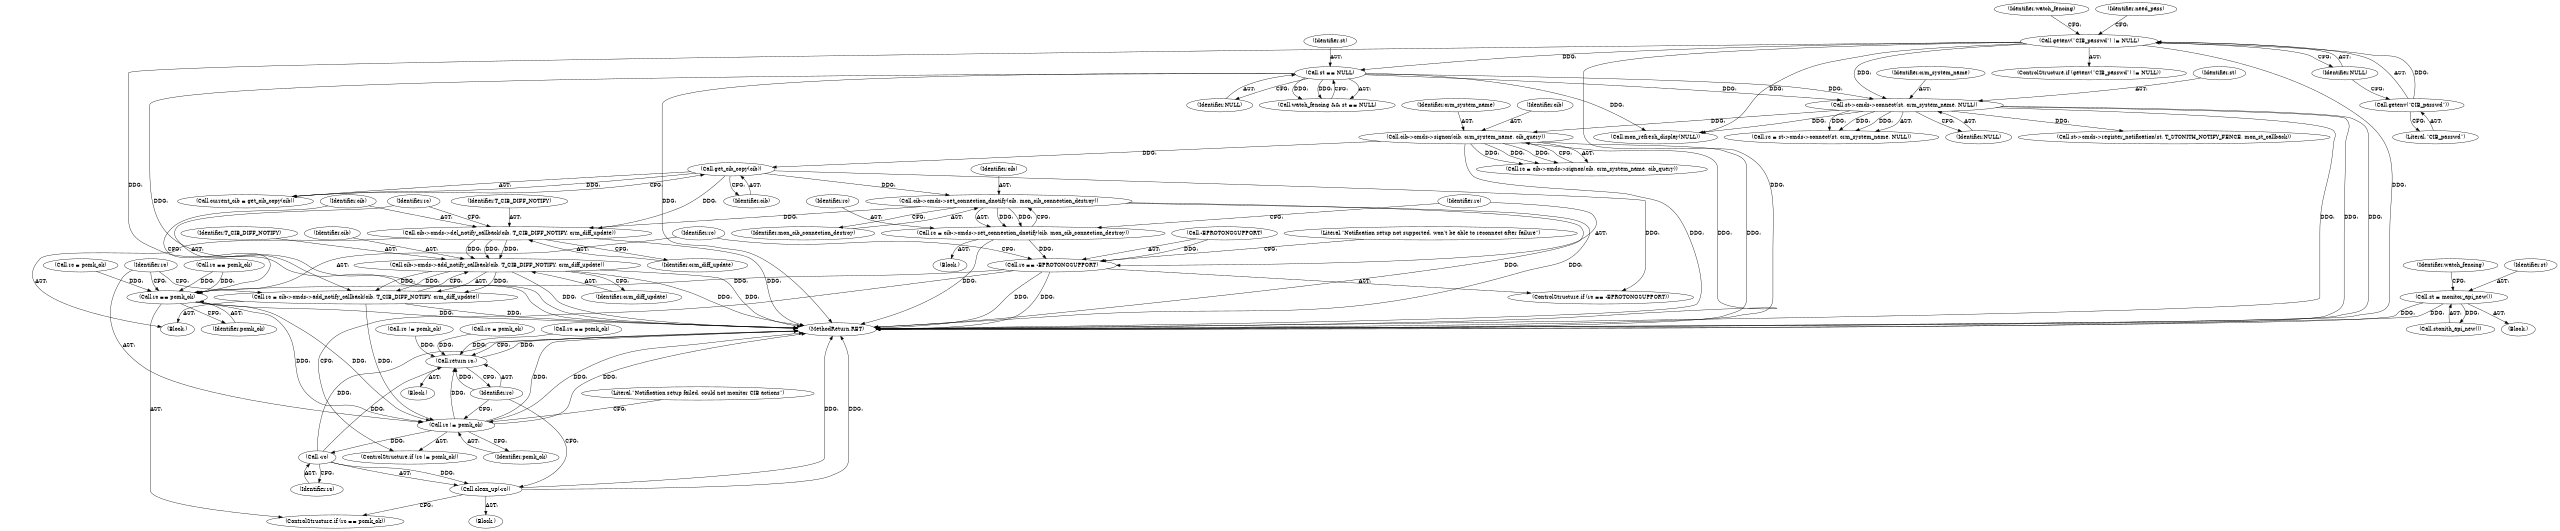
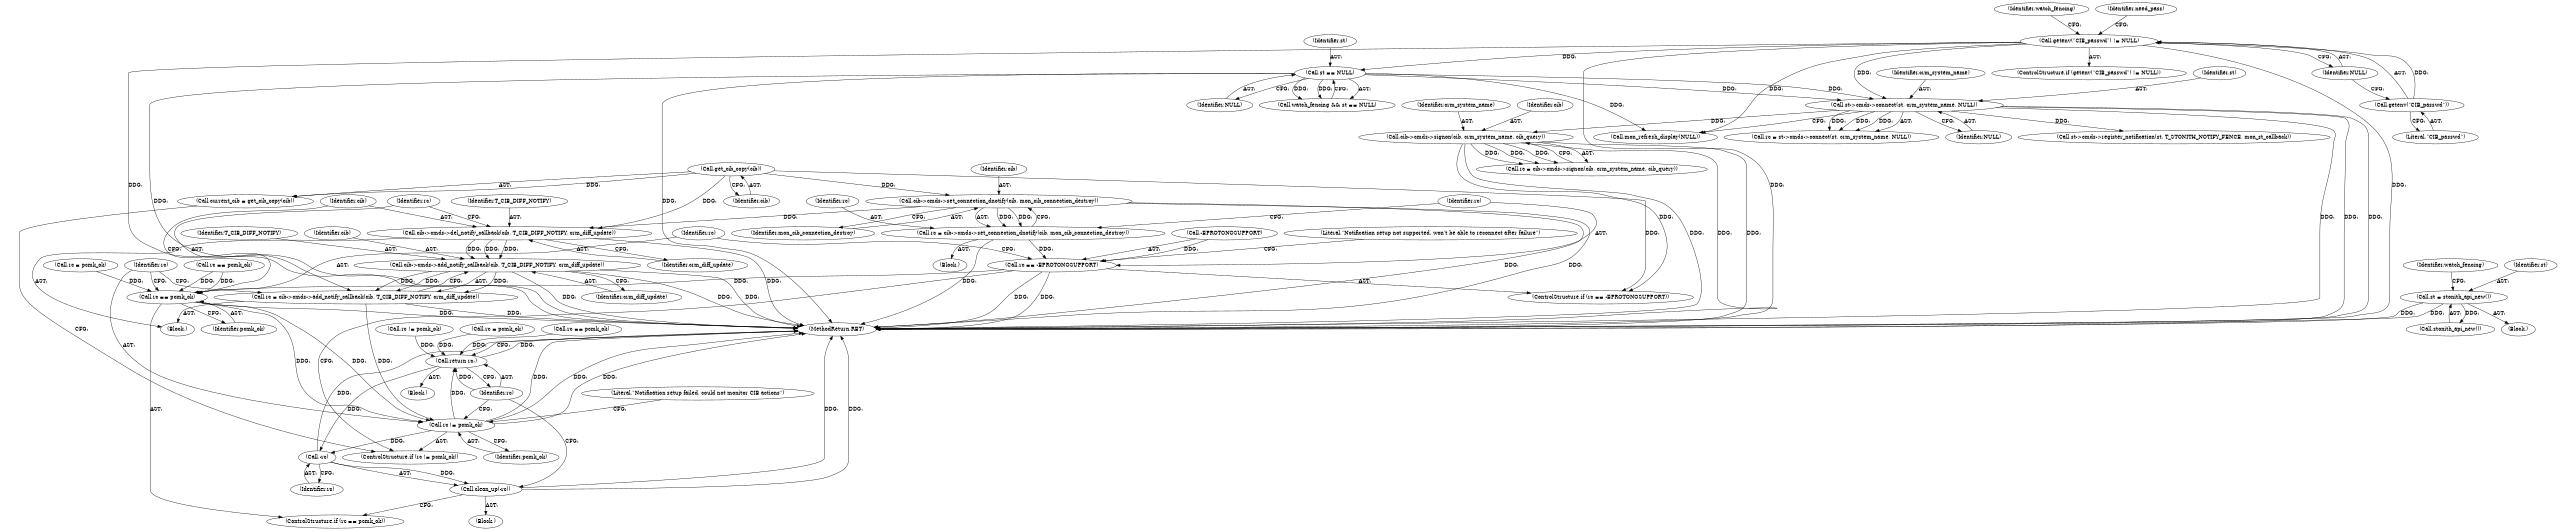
edge "(Call,st->cmds->connect(st, crm_system_name, NULL))" -> "(Call,mon_refresh_display(NULL))": label "DDG: " -> "CFG: "
edge "(Call,cib->cmds->signon(cib, crm_system_name, cib_query))" -> "(Call,get_cib_copy(cib))": now "(Call,cib->cmds->signon(cib, crm_system_name, cib_query))" -> "(ControlStructure,if (rc == -EPROTONOSUPPORT))"
edge "(Call,current_cib = get_cib_copy(cib))" -> "(Call,get_cib_copy(cib))": now "(Call,current_cib = get_cib_copy(cib))" -> "(ControlStructure,if (rc != pcmk_ok))"
node "(Call,st = monitor_api_new())": label "(Call,st = monitor_api_new())" -> "(Call,st = stonith_api_new())"
edge "(Call,-rc)" -> "(Call,return rc;)": reversed
